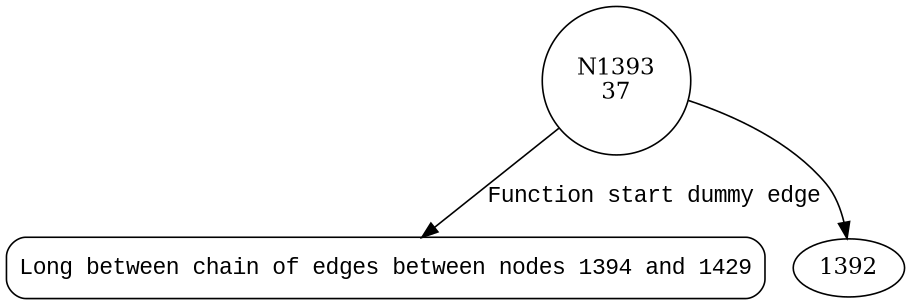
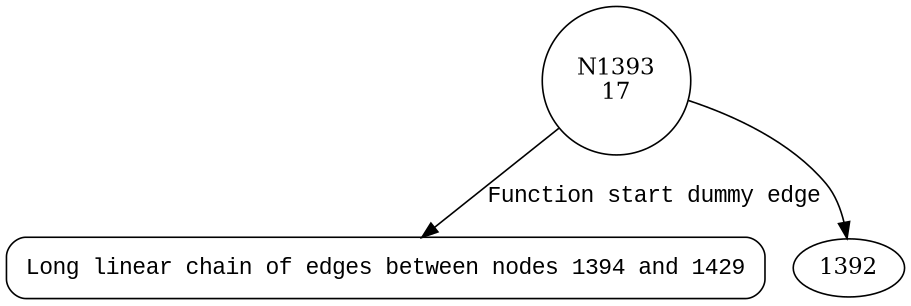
node "N1393 37": label "N1393 37" -> "N1393 17"
node "Long between chain of edges between nodes 1394 and 1429": label "Long between chain of edges between nodes 1394 and 1429" -> "Long linear chain of edges between nodes 1394 and 1429"
